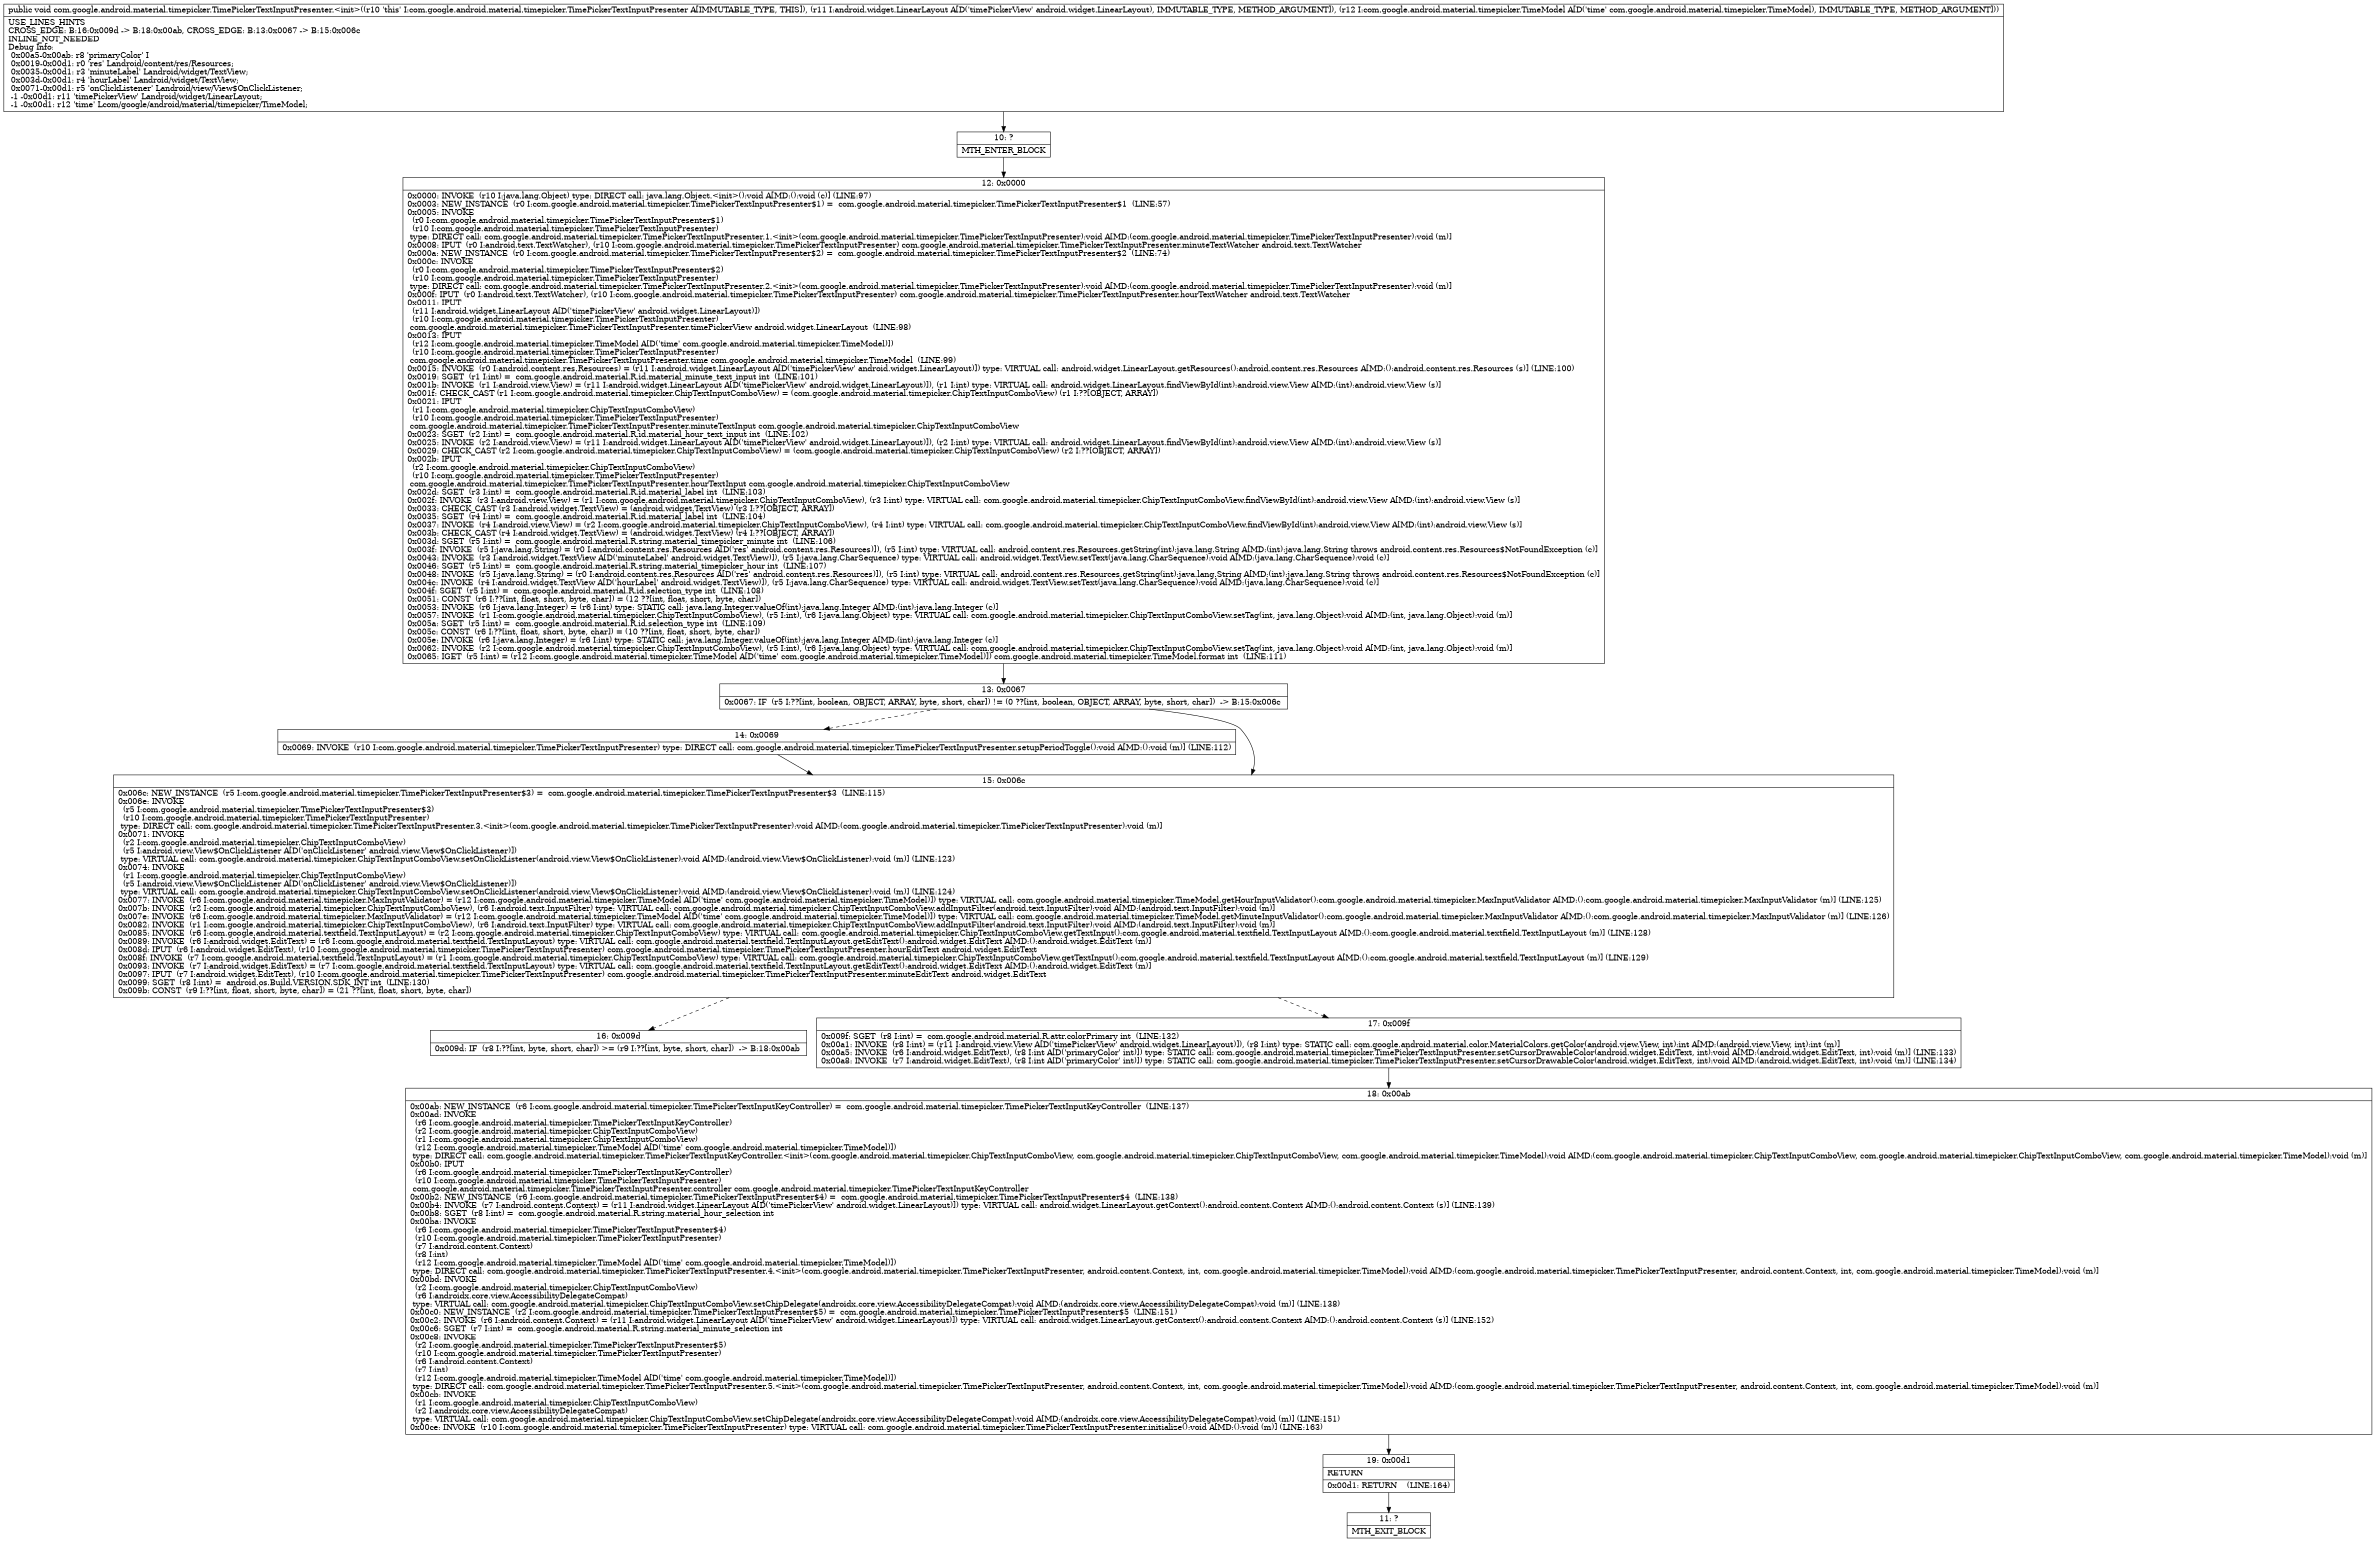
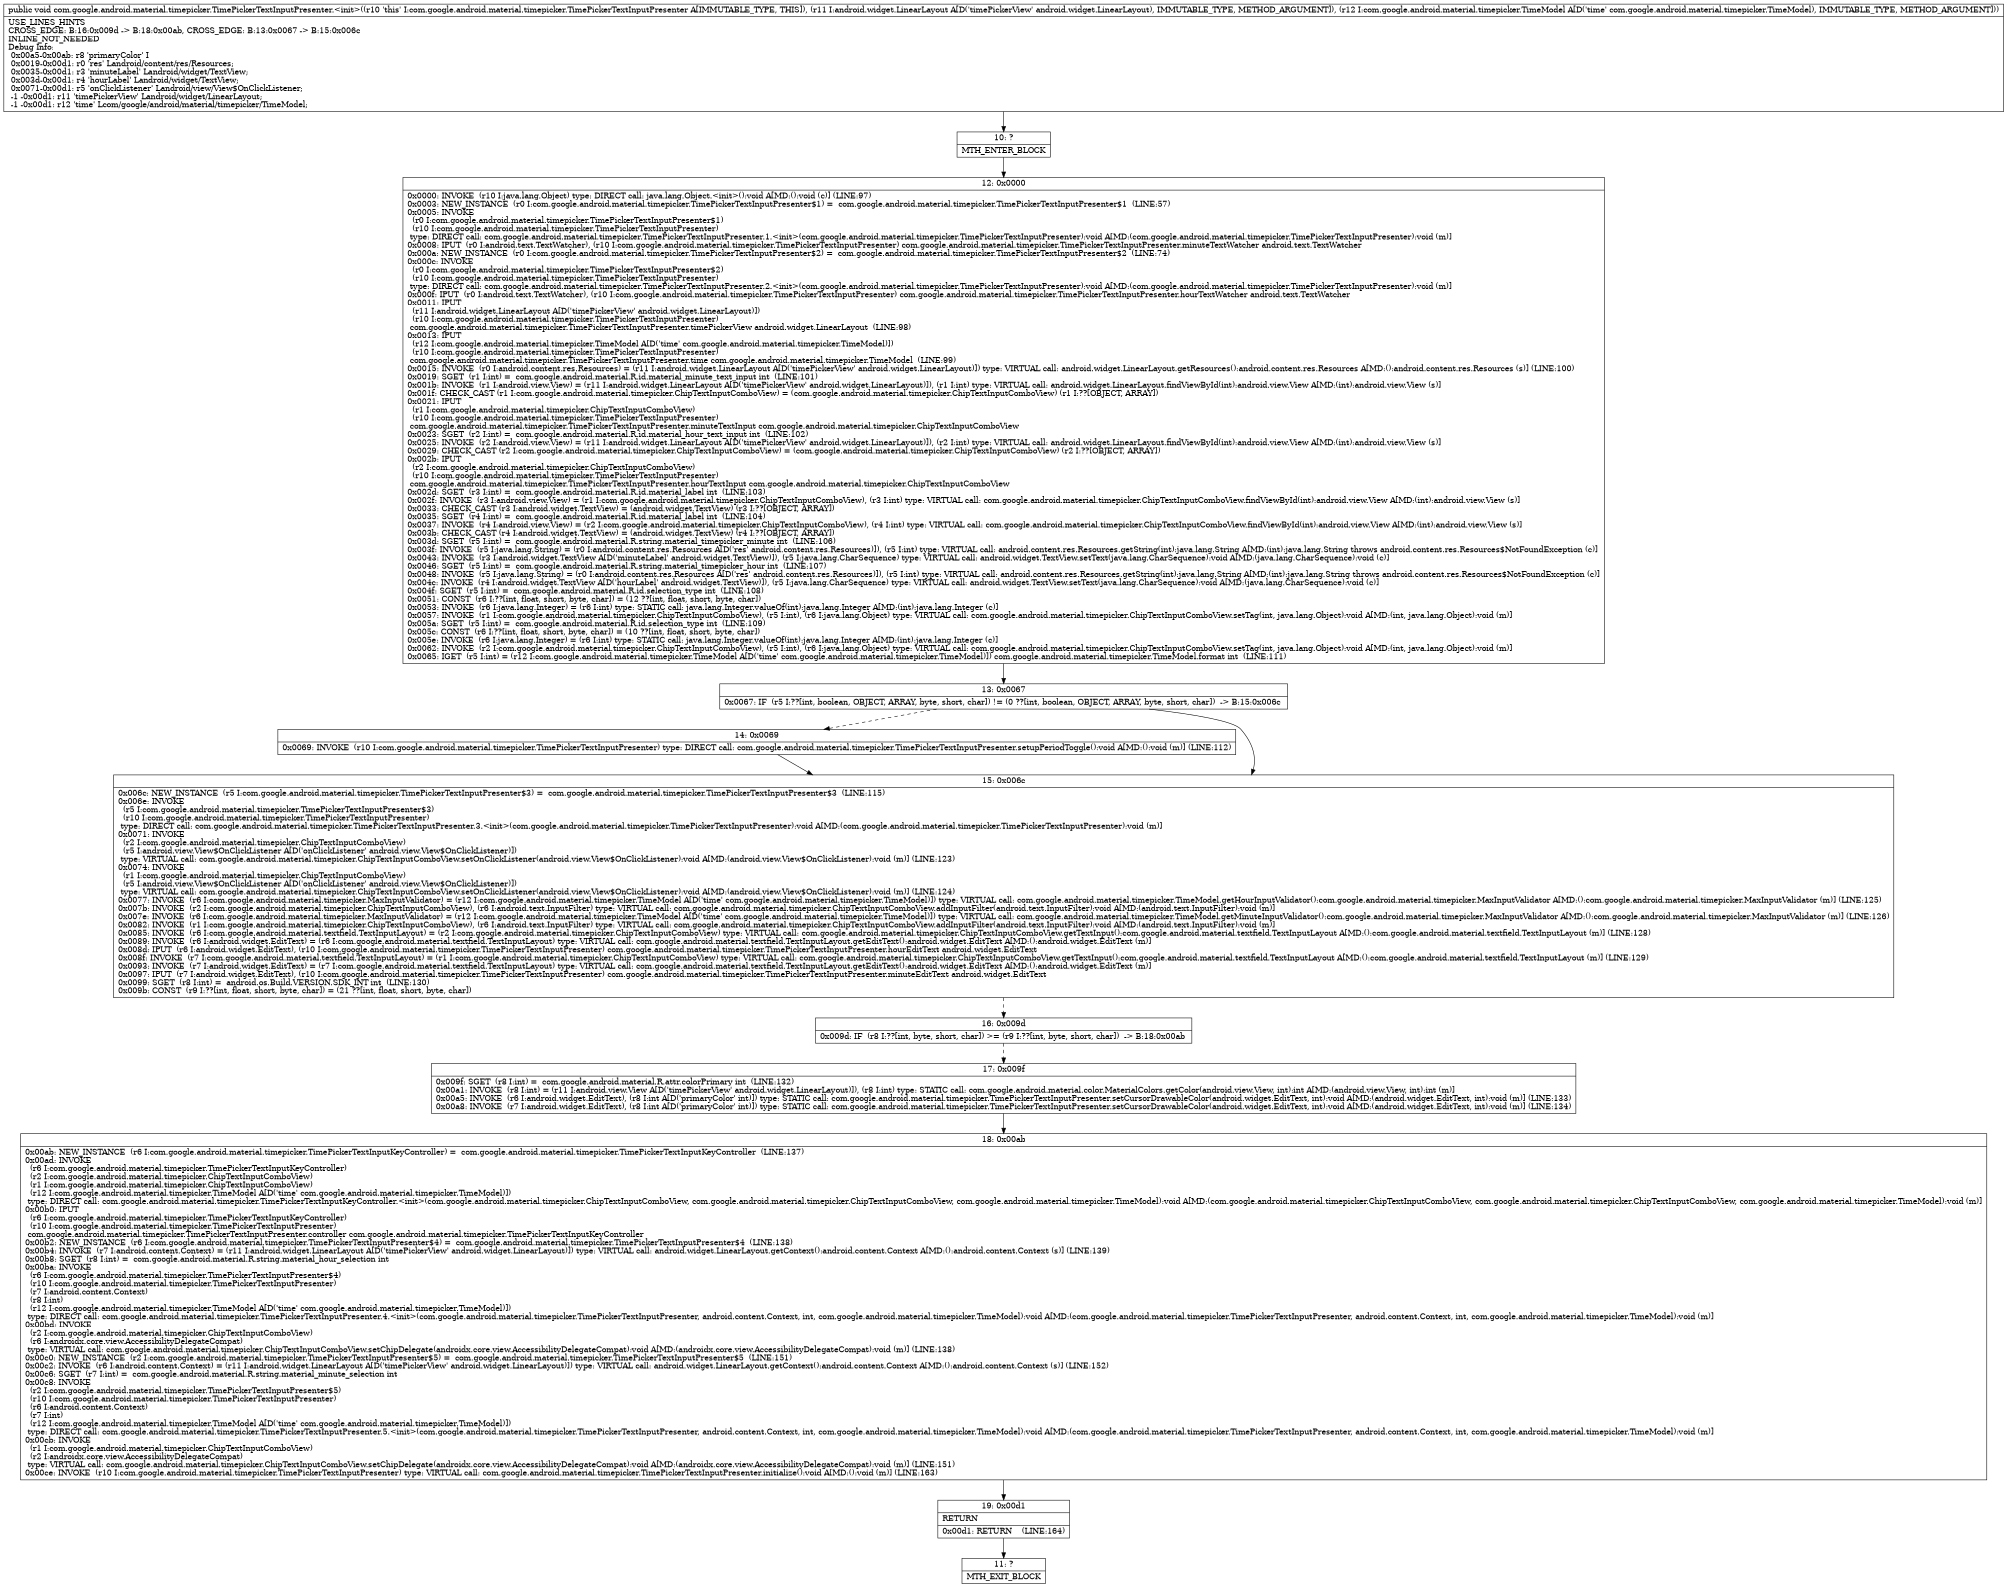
edge "15: 0x006c" -> "17: 0x009f": now "16: 0x009d" -> "17: 0x009f"
